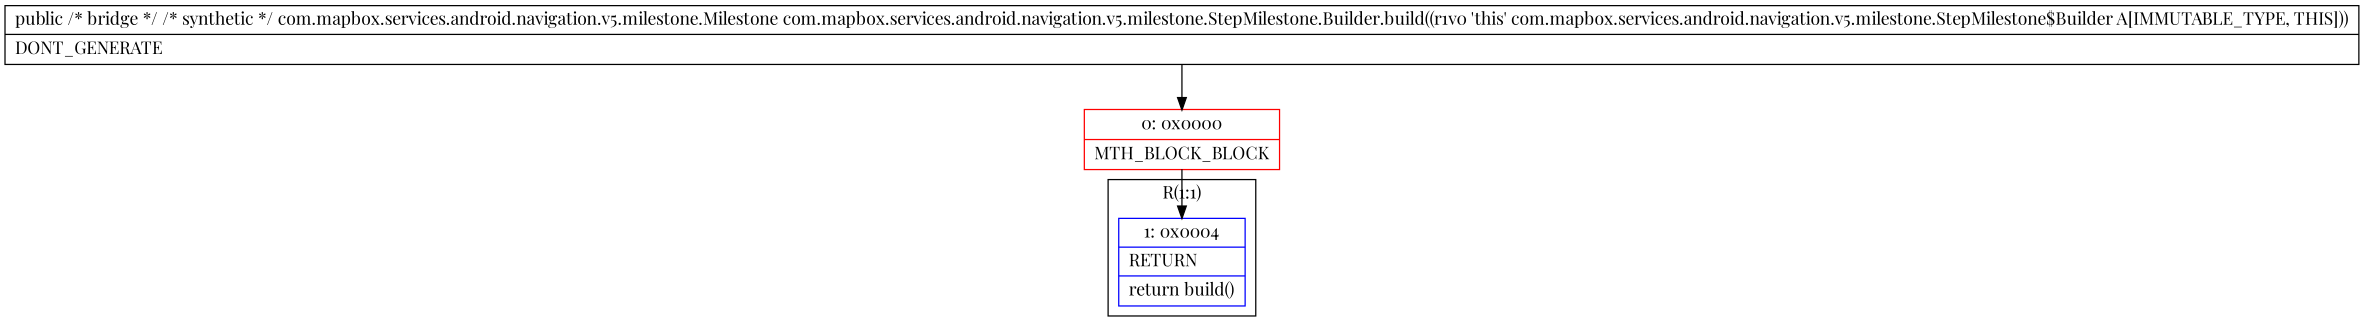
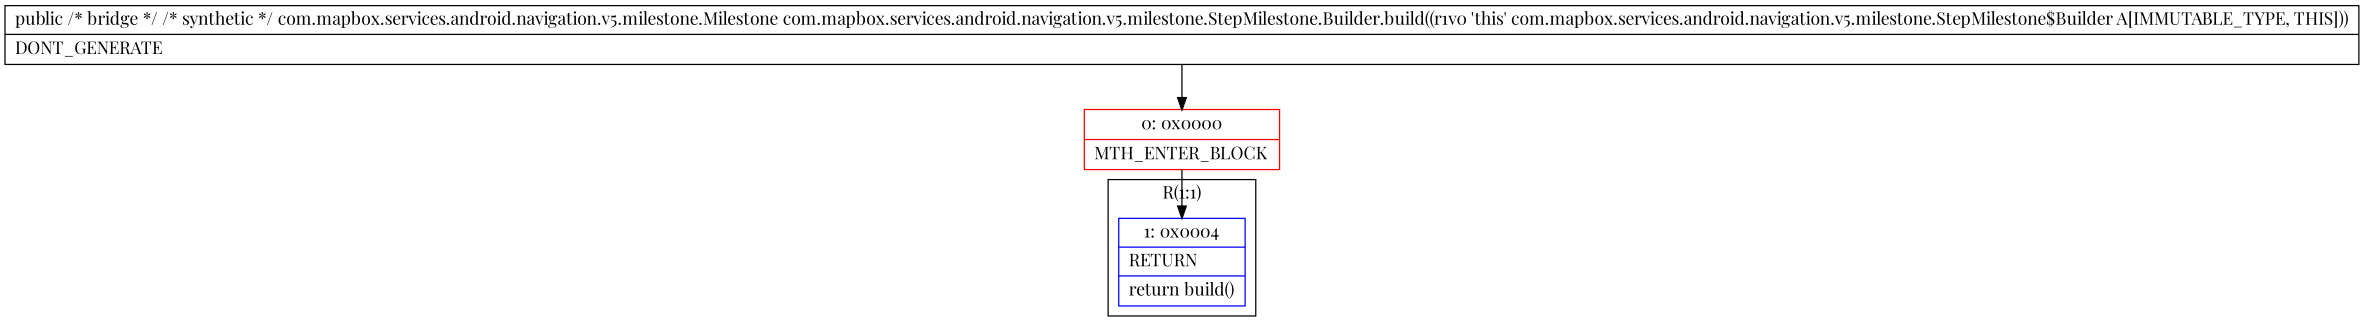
node "0: 0x0000": text "MTH_BLOCK_BLOCK" -> "MTH_ENTER_BLOCK"
